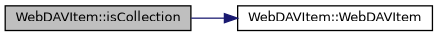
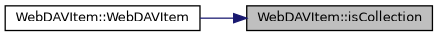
edge "WebDAVItem::isCollection" -> "WebDAVItem::WebDAVItem": reversed
